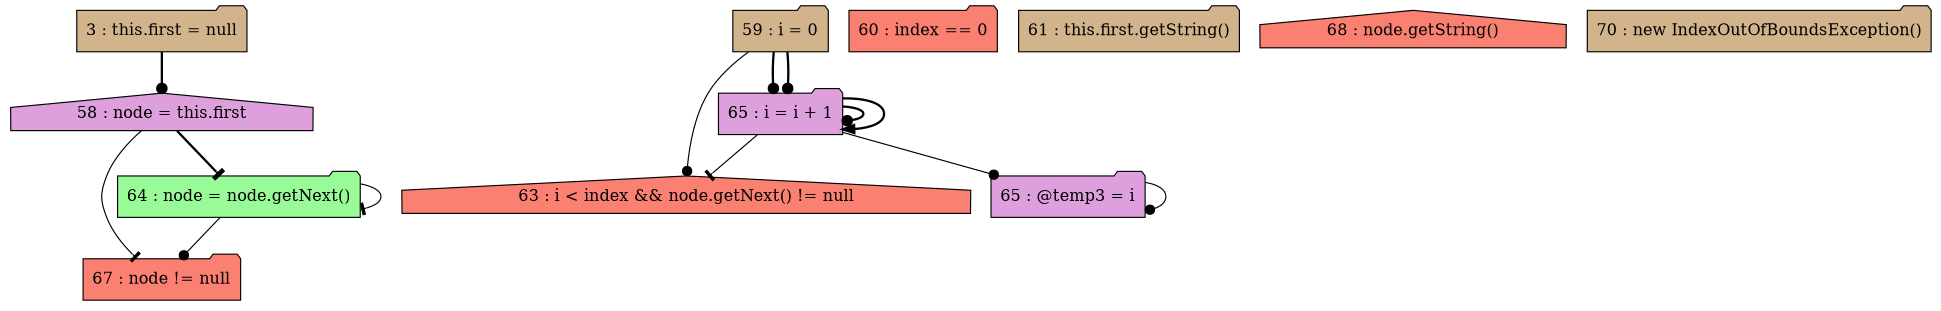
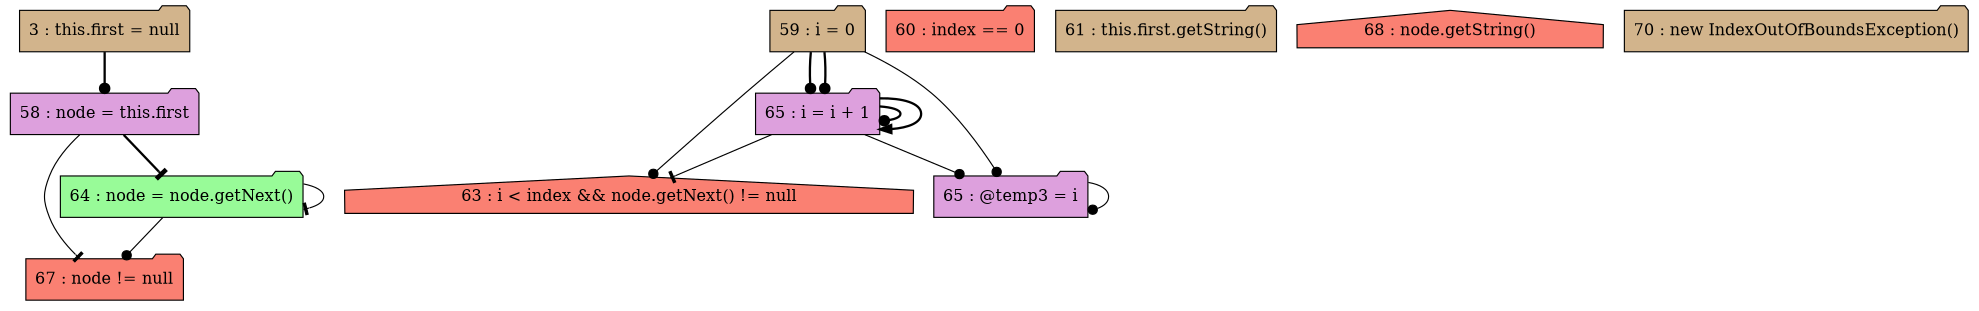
edge "59 : i = 0" -> "65 : @temp3 = i": added
node "58 : node = this.first": shape house -> folder
